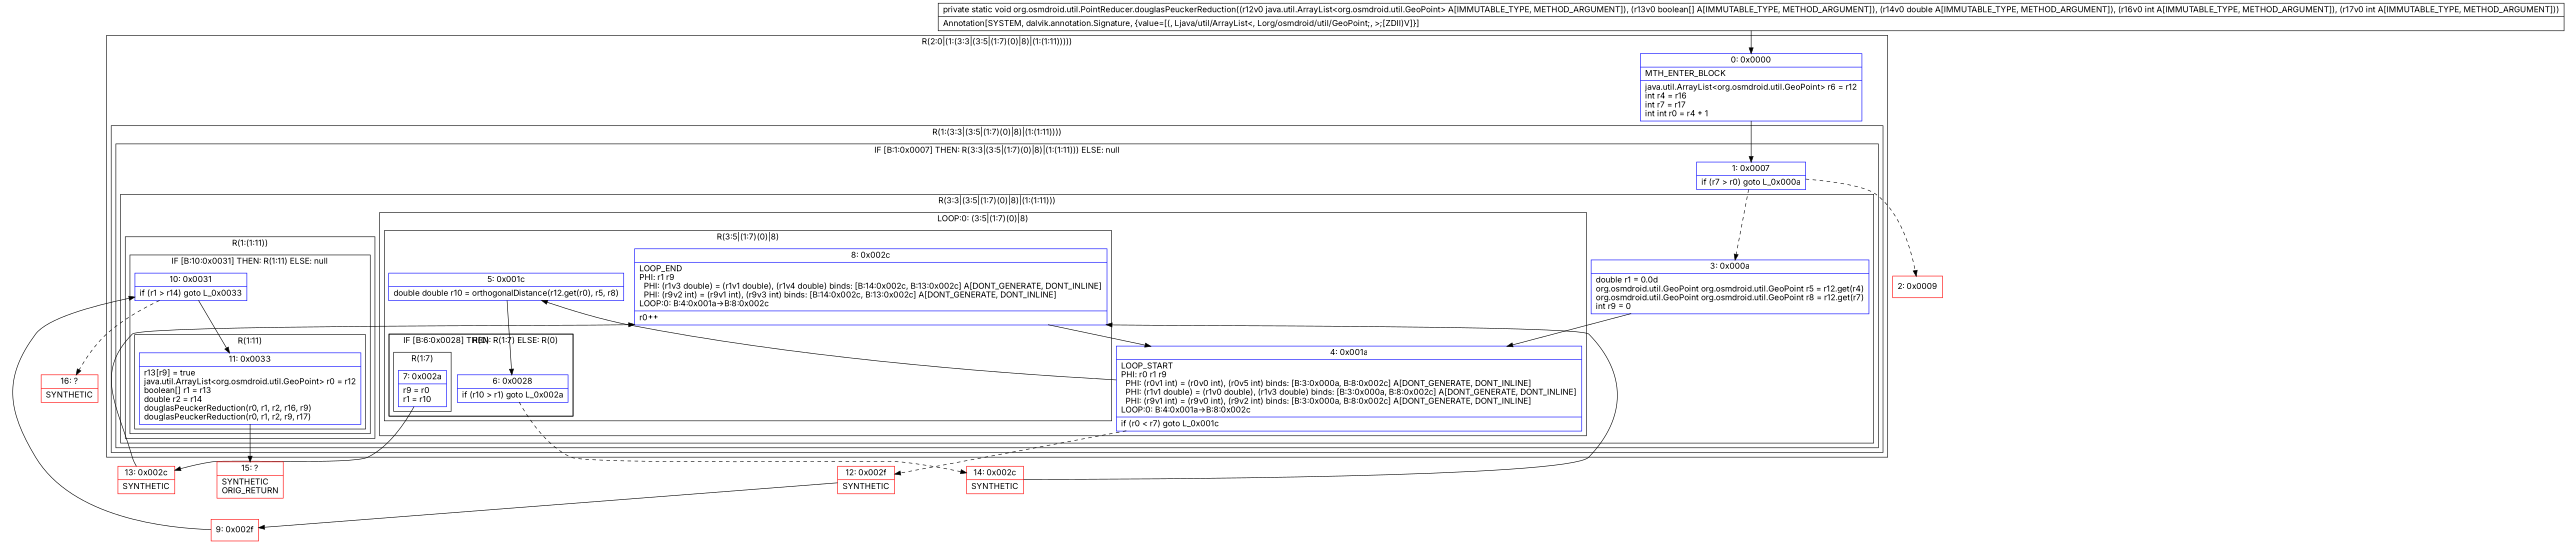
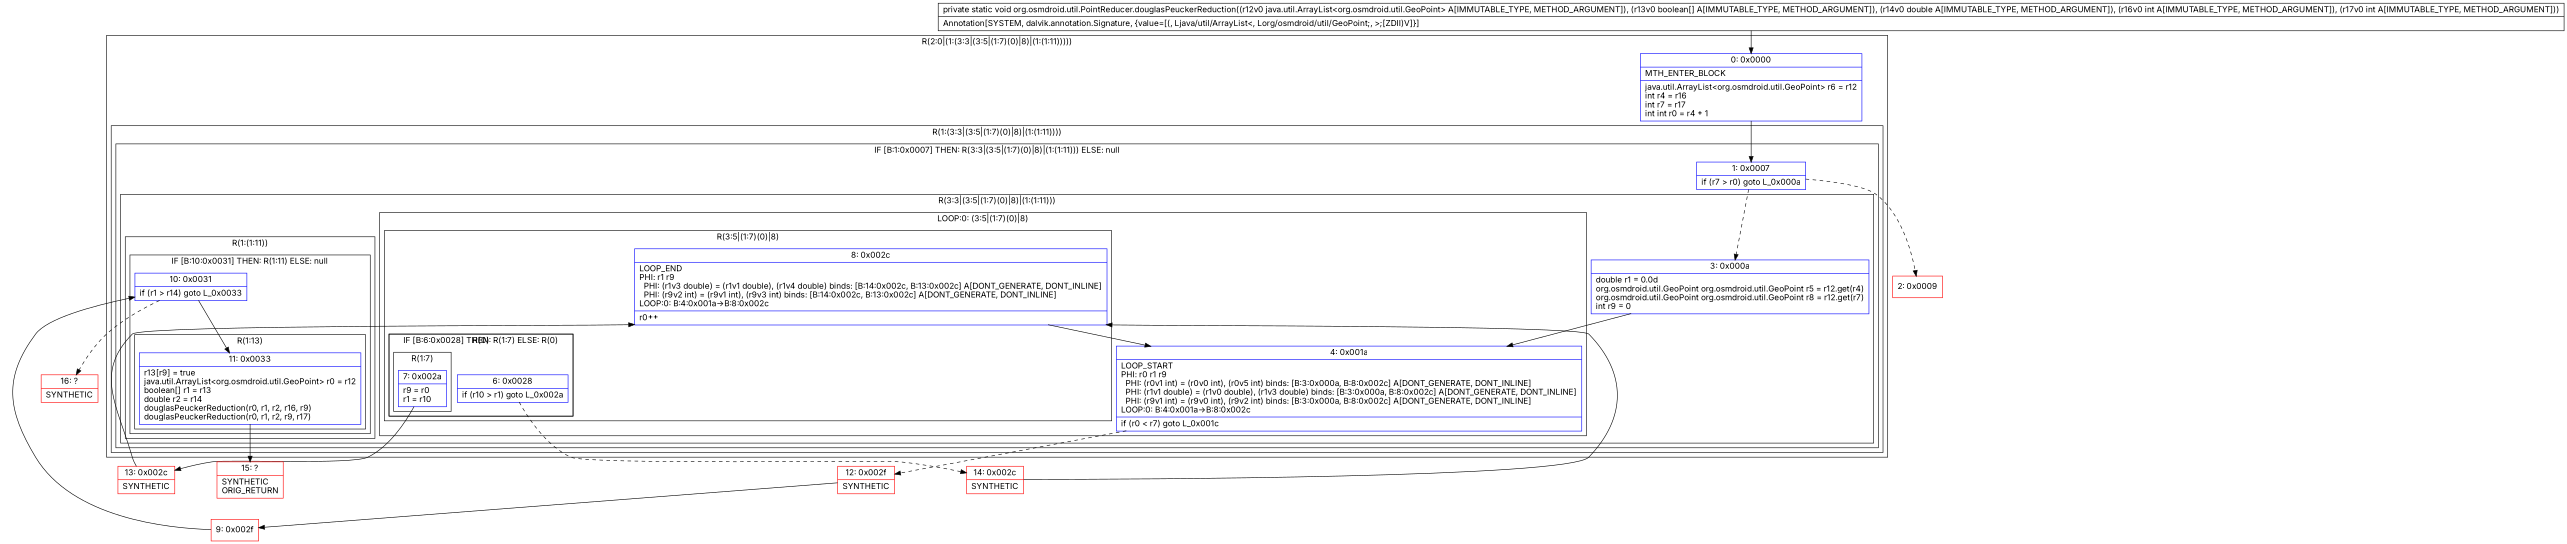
node "5: 0x001c": removed
cluster "R(1:11)": label "R(1:11)" -> "R(1:13)"
